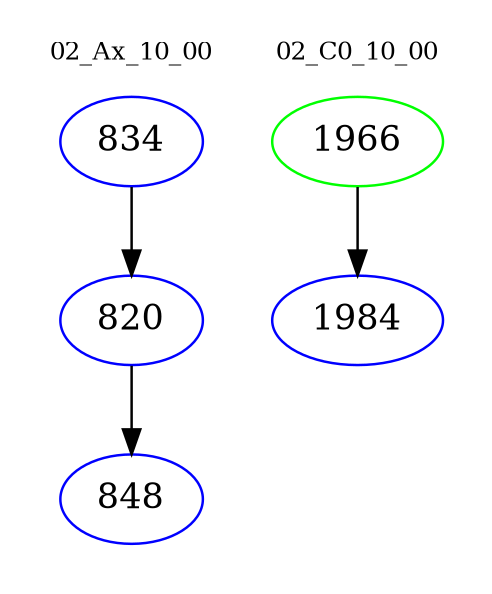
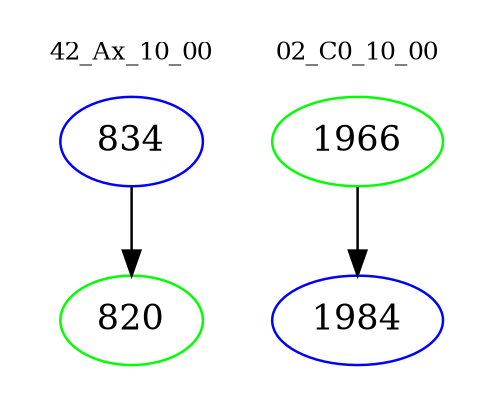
cluster "02_Ax_10_00": label "02_Ax_10_00" -> "42_Ax_10_00"
node "820": color blue -> green
node "848": removed
